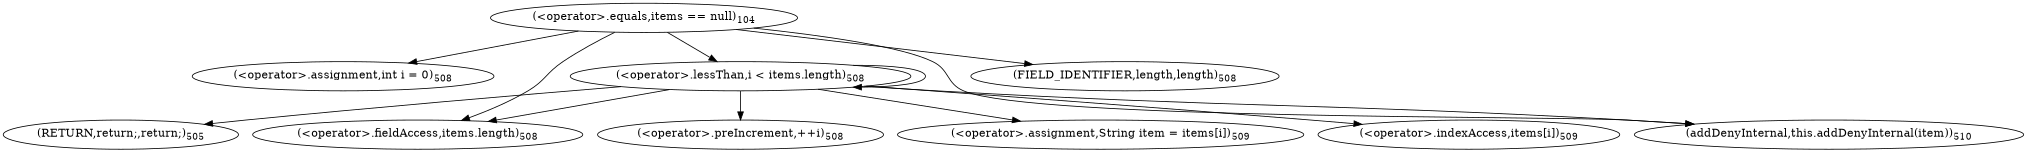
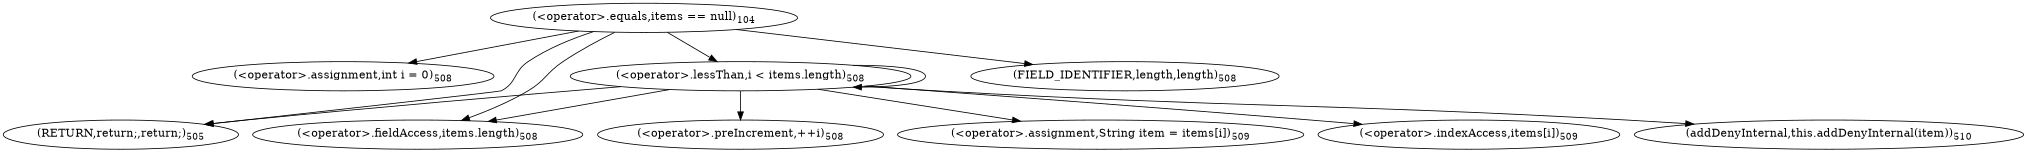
edge "(<operator>.equals,items == null)" -> "(addDenyInternal,this.addDenyInternal(item))": now "(<operator>.equals,items == null)" -> "(RETURN,return;,return;)"
